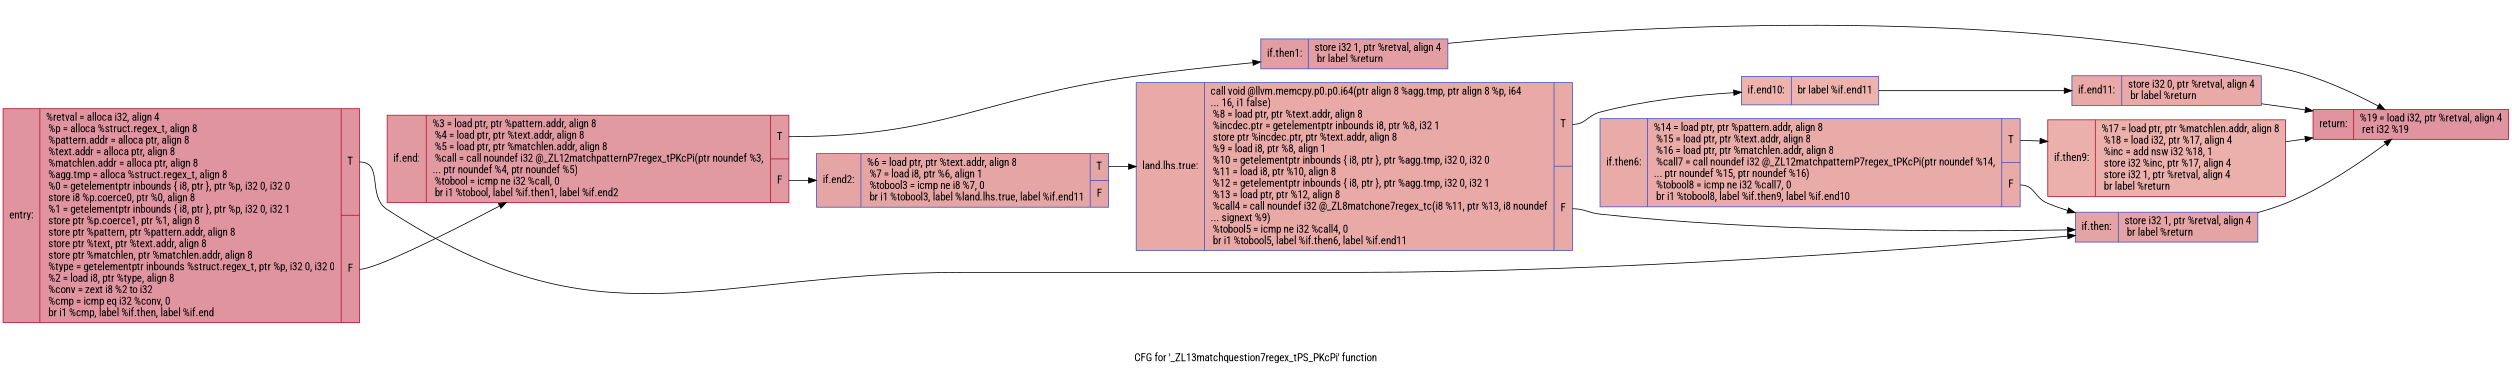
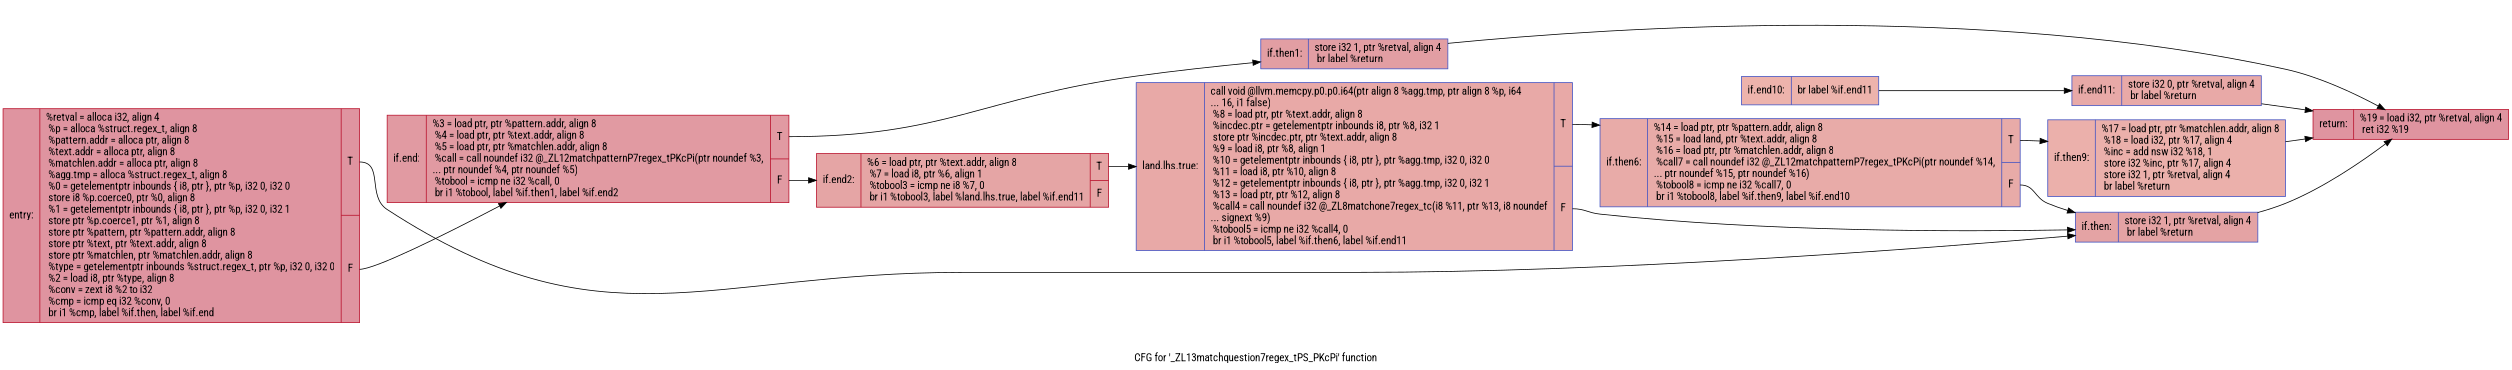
edge "land.lhs.true:" -> "if.end10:": now "land.lhs.true:" -> "if.then6:"
node "if.then6:": text "%15 = load ptr, ptr %text.addr, align 8" -> "%15 = load land, ptr %text.addr, align 8"
node "if.then9:": color #b70d28ff -> #3d50c3ff
node "if.end2:": color #3d50c3ff -> #b70d28ff
